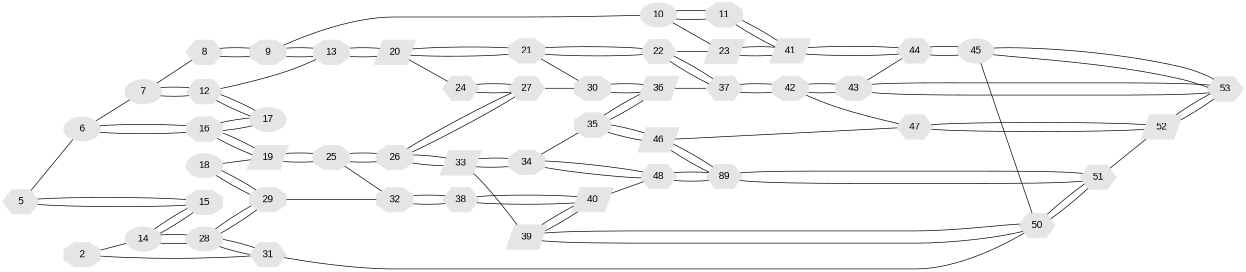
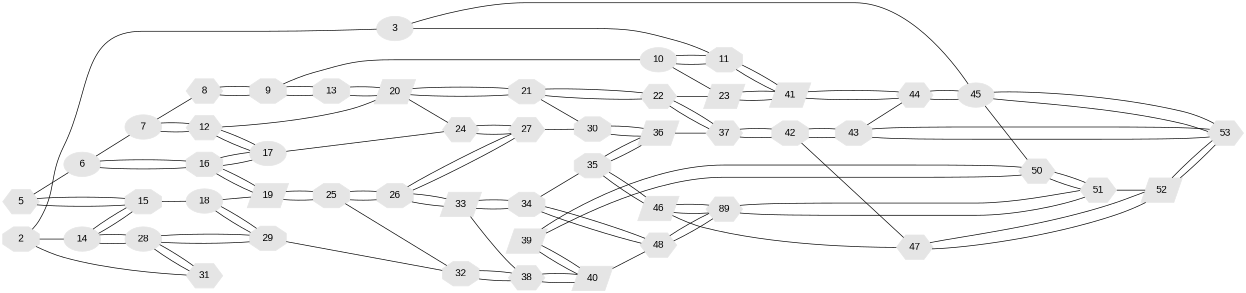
node "3": added
edge "13" -- "12": now "20" -- "12"
edge "24" -- "17": added
edge "33" -- "39": now "33" -- "38"
edge "18" -- "15": added
edge "50" -- "31": removed
